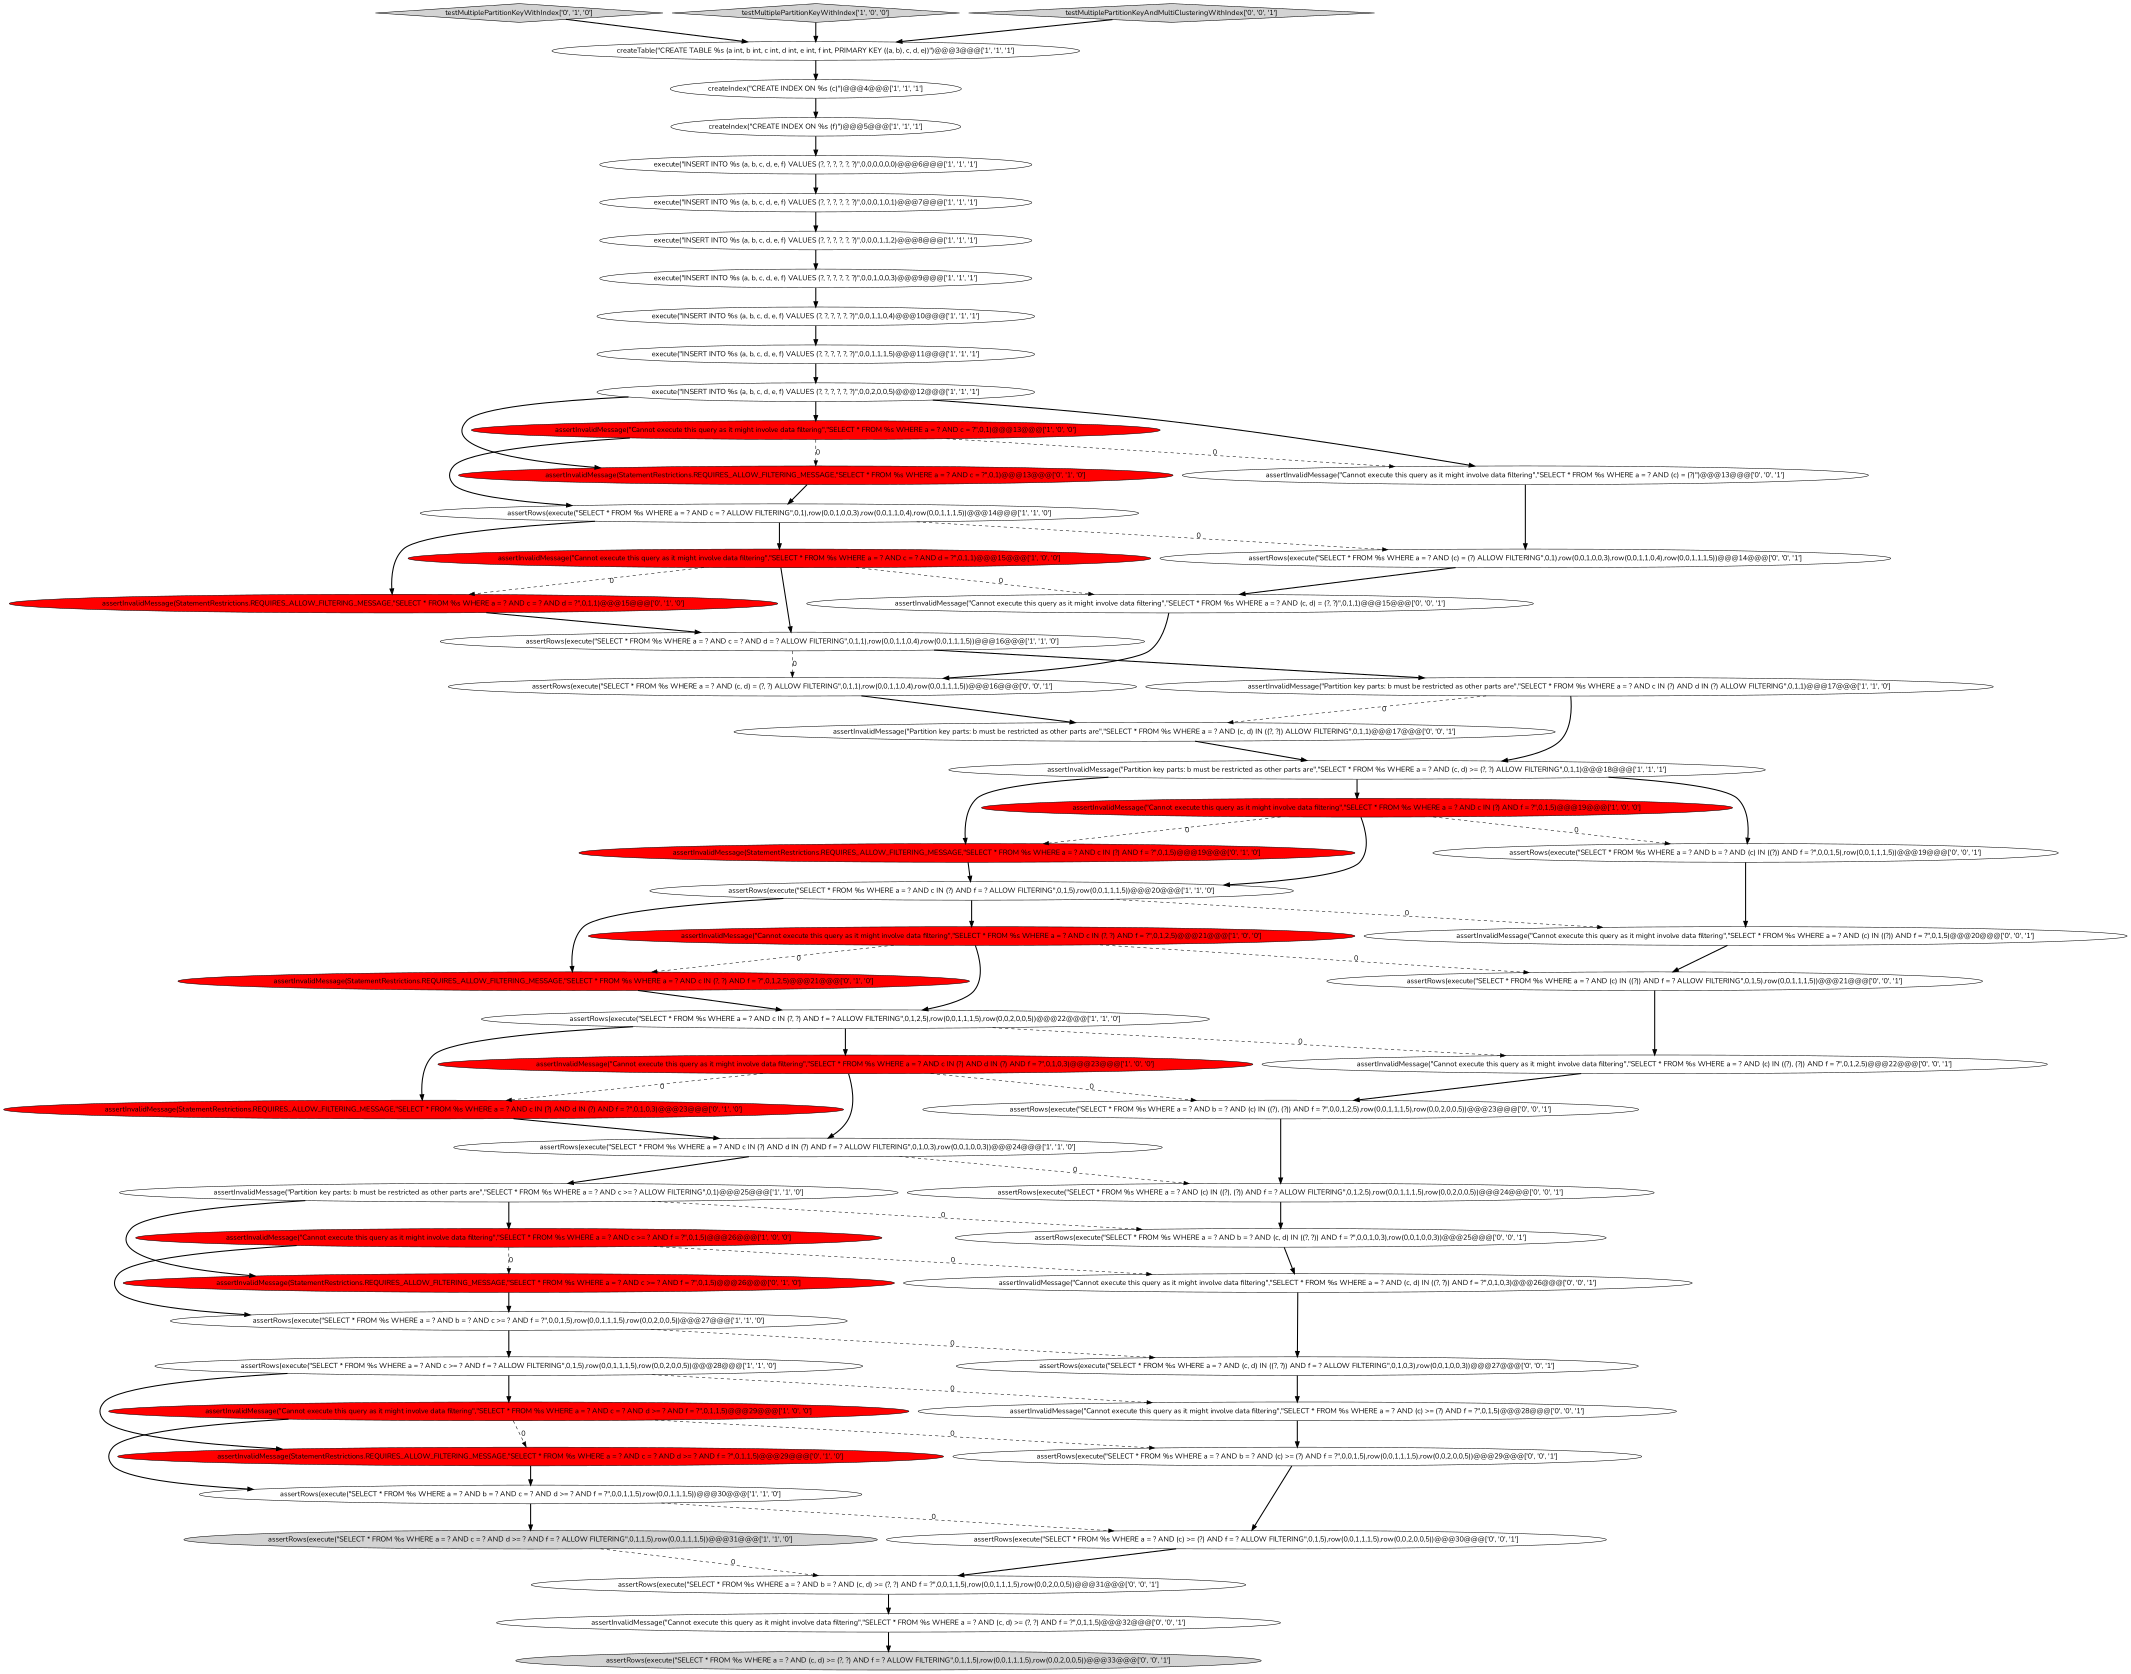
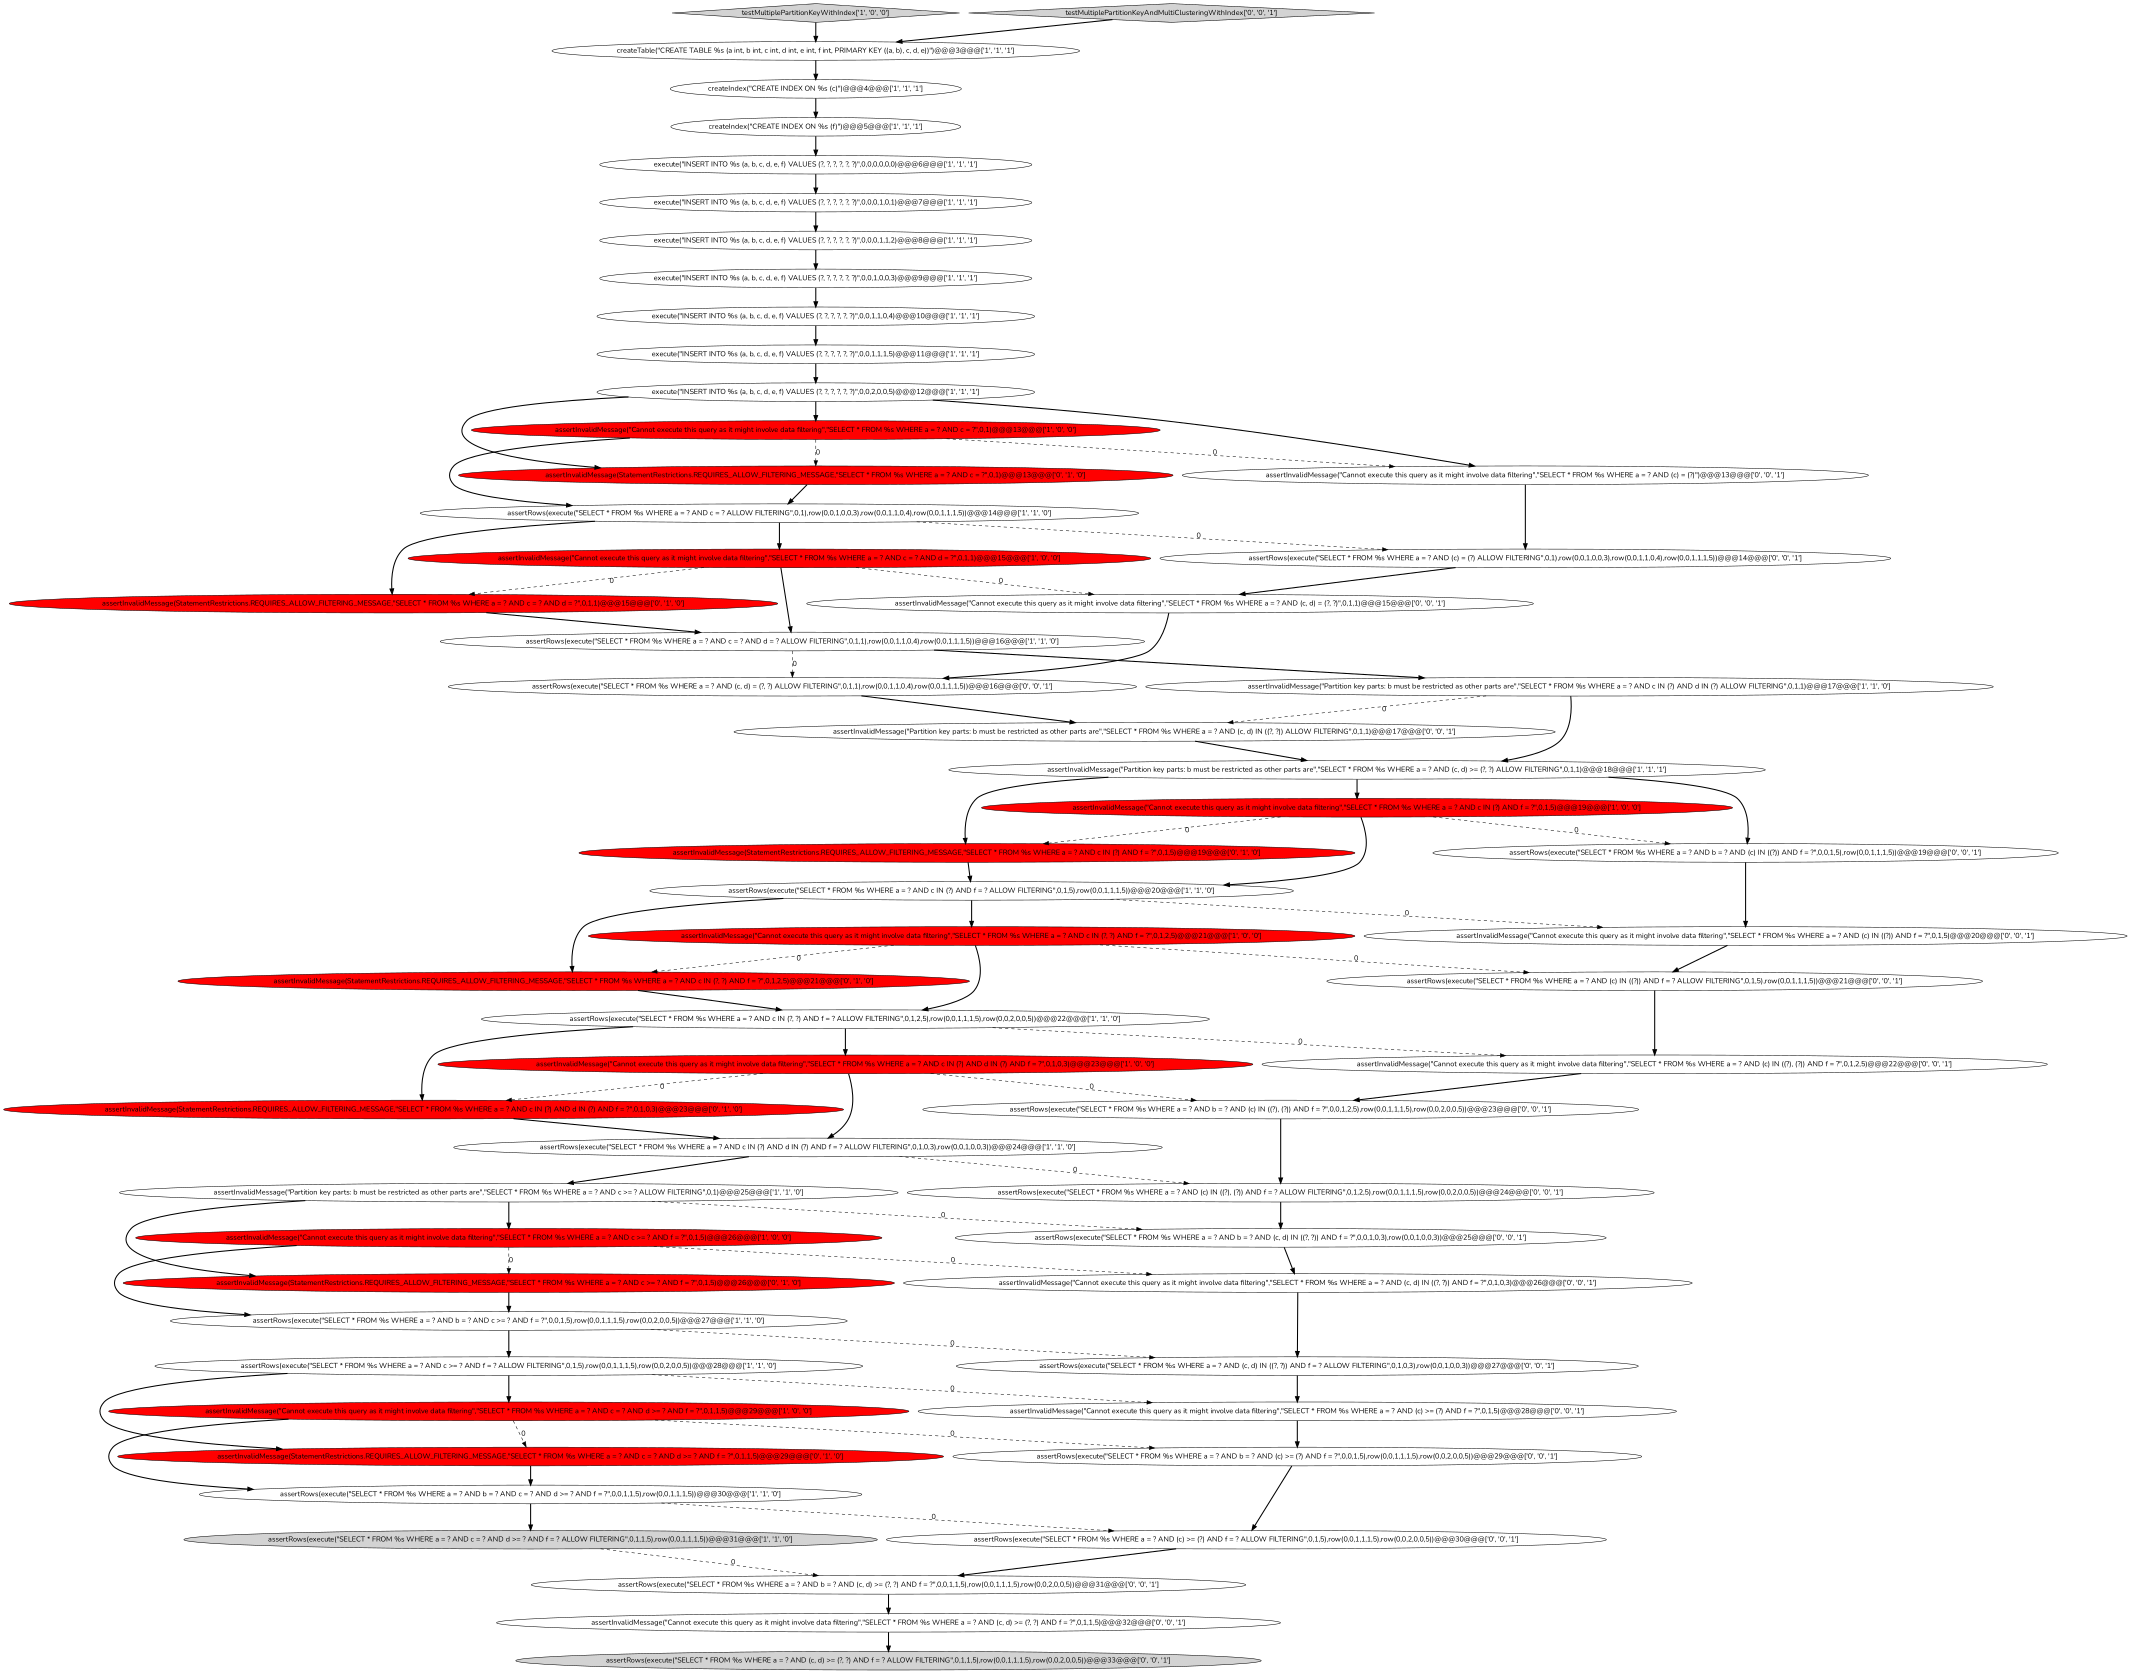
node "testMultiplePartitionKeyWithIndex['0', '1', '0']": removed
